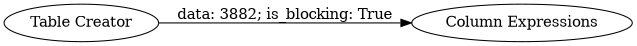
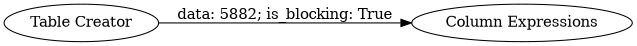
edge "Table Creator" -> "Column Expressions": label "data: 3882; is_blocking: True" -> "data: 5882; is_blocking: True"
